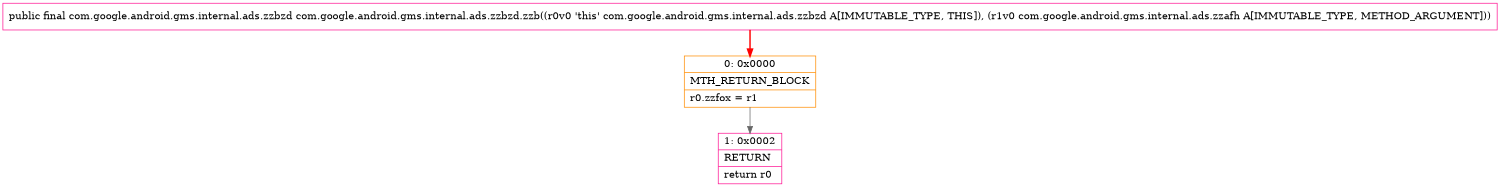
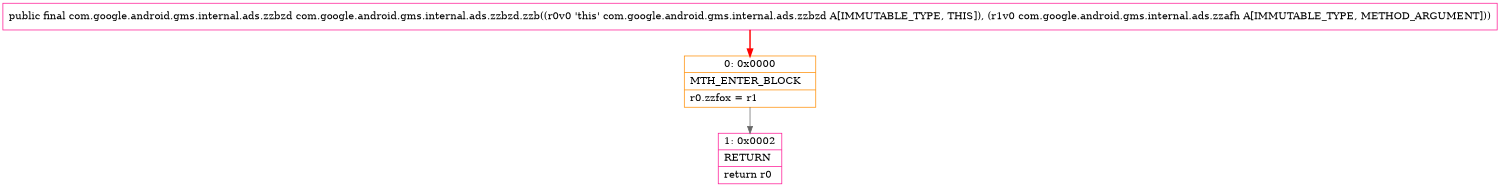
node "0: 0x0000": text "MTH_RETURN_BLOCK" -> "MTH_ENTER_BLOCK"
